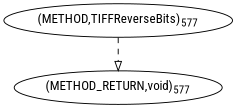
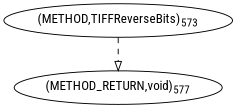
node "(METHOD,TIFFReverseBits)": text "577" -> "573"
